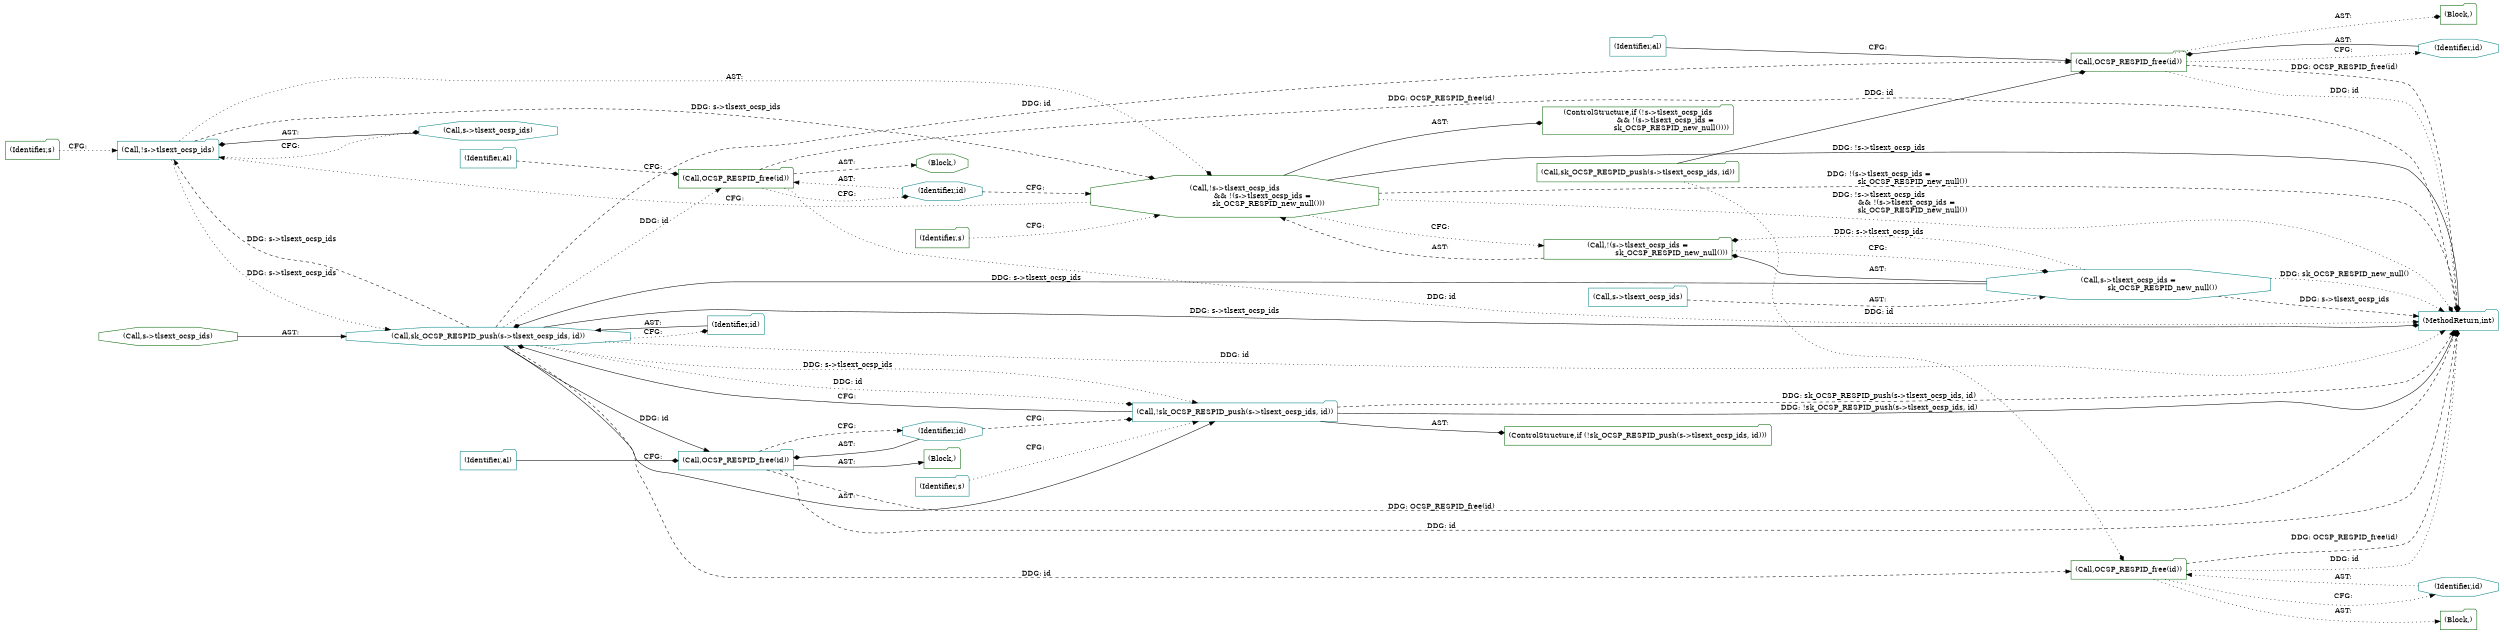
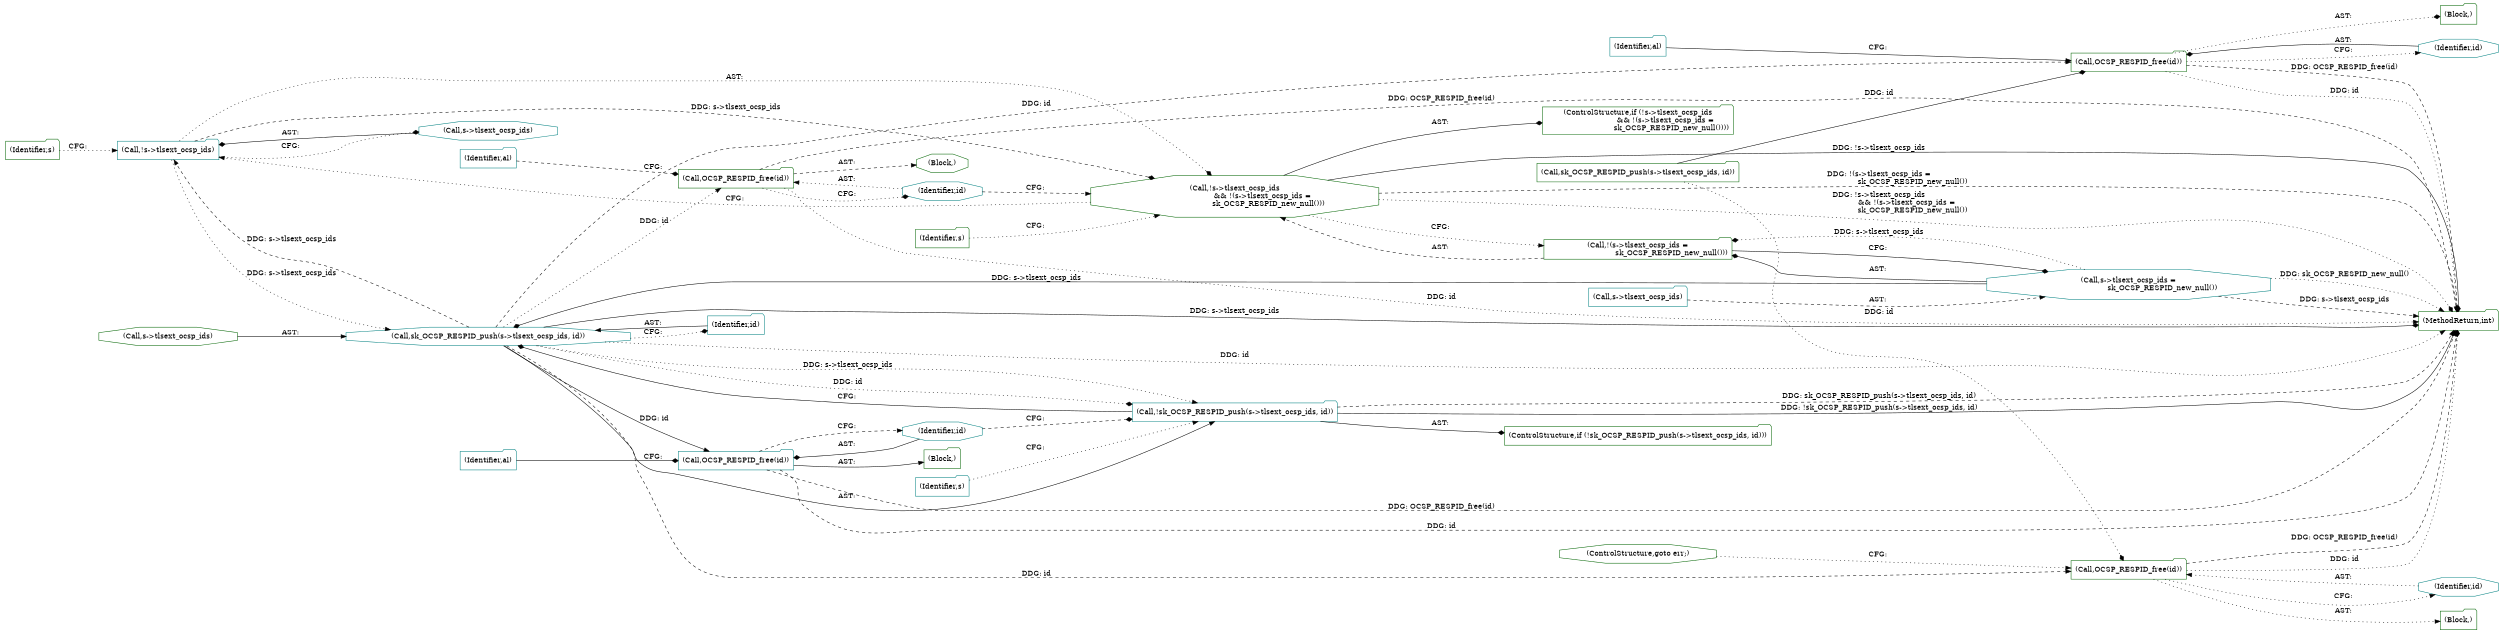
edge "(Call,!(s->tlsext_ocsp_ids = sk_OCSP_RESPID_new_null()))" -> "(Call,s->tlsext_ocsp_ids = sk_OCSP_RESPID_new_null())": style dotted -> solid
node "(MethodReturn,int)": color teal -> darkgreen
node "(ControlStructure,goto err;)": added
